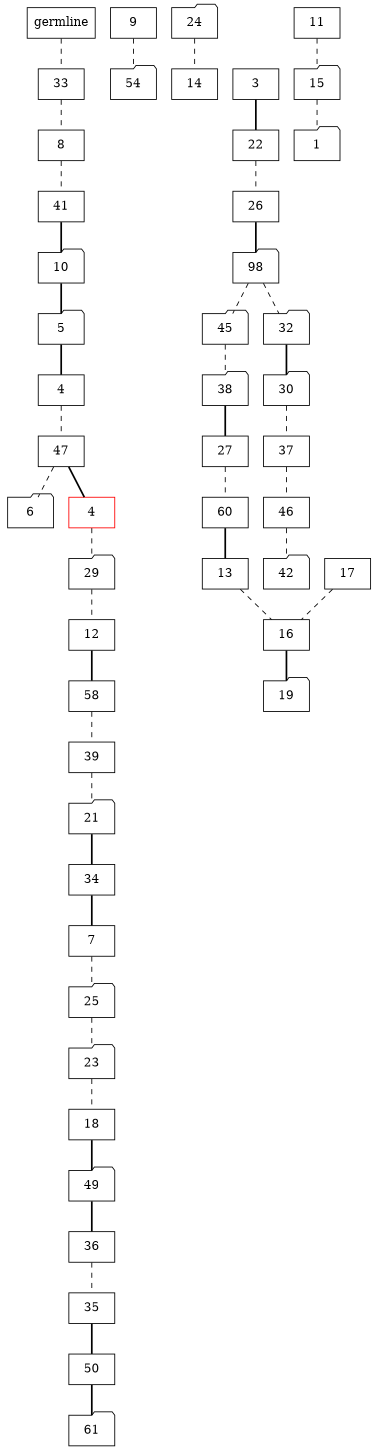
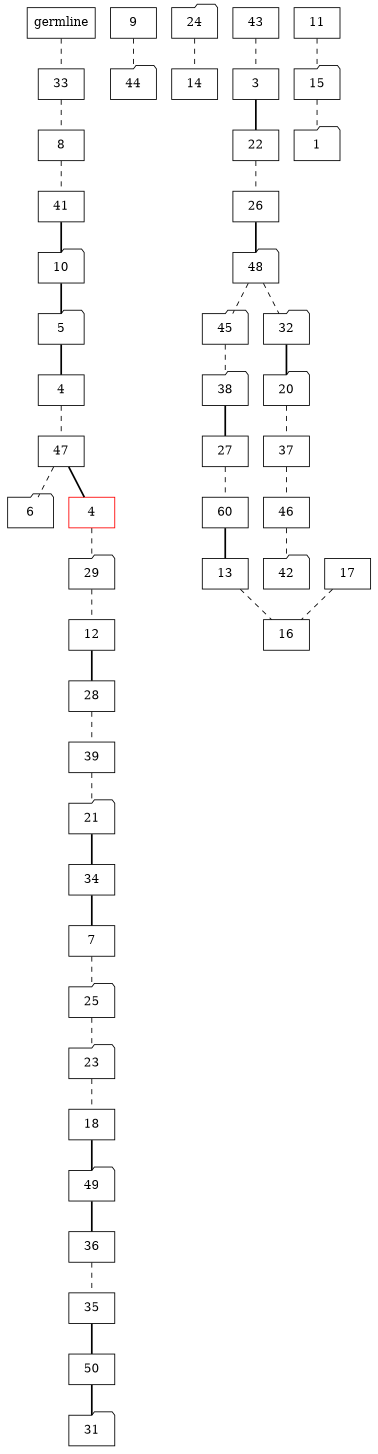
node "43": added
node "54": label "54" -> "44"
node "98": label "98" -> "48"
node "30": label "30" -> "20"
node "58": label "58" -> "28"
node "19": removed
node "61": label "61" -> "31"
